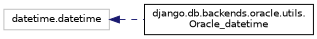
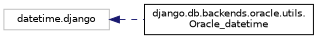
node "datetime.datetime": label "datetime.datetime" -> "datetime.django"
